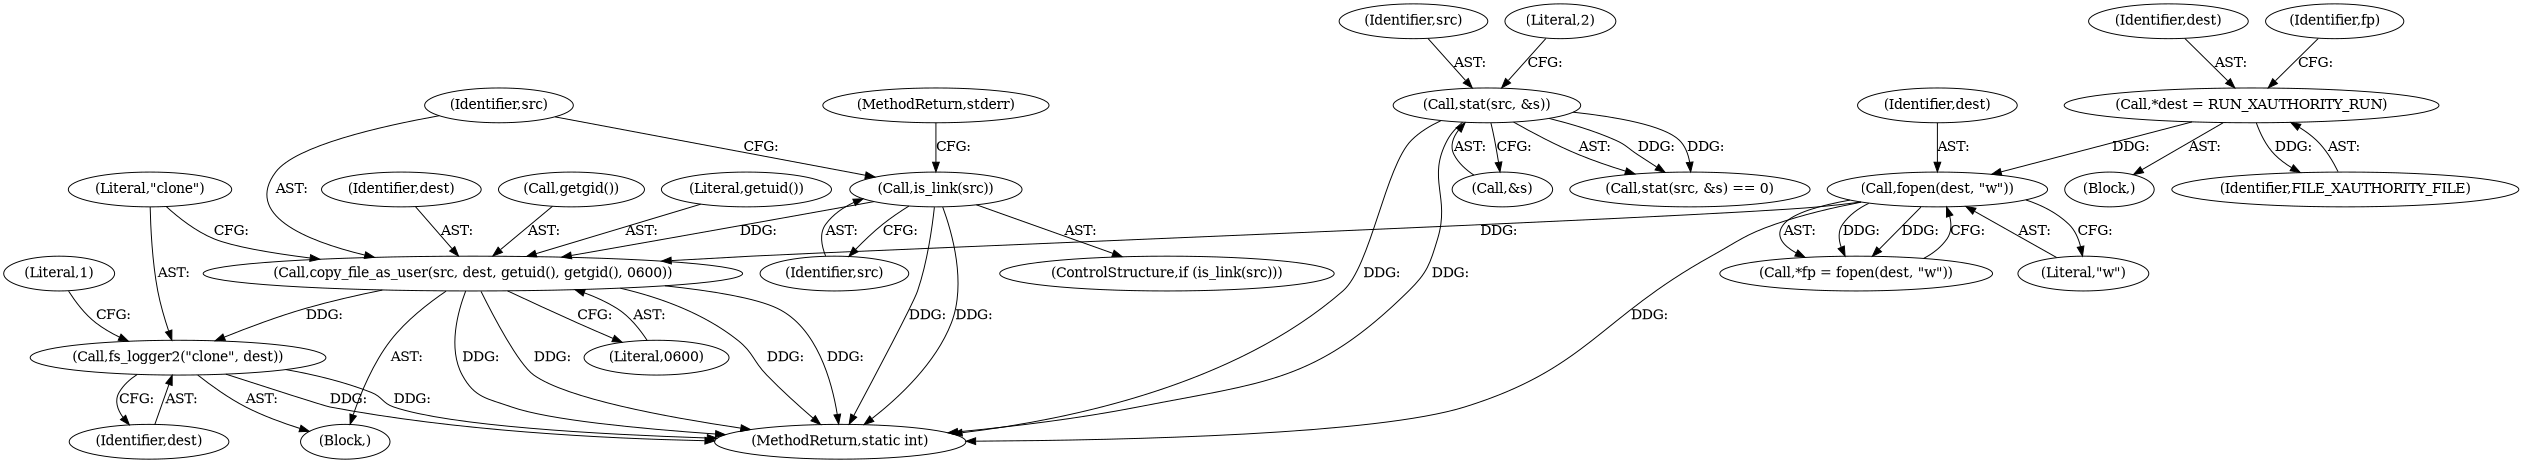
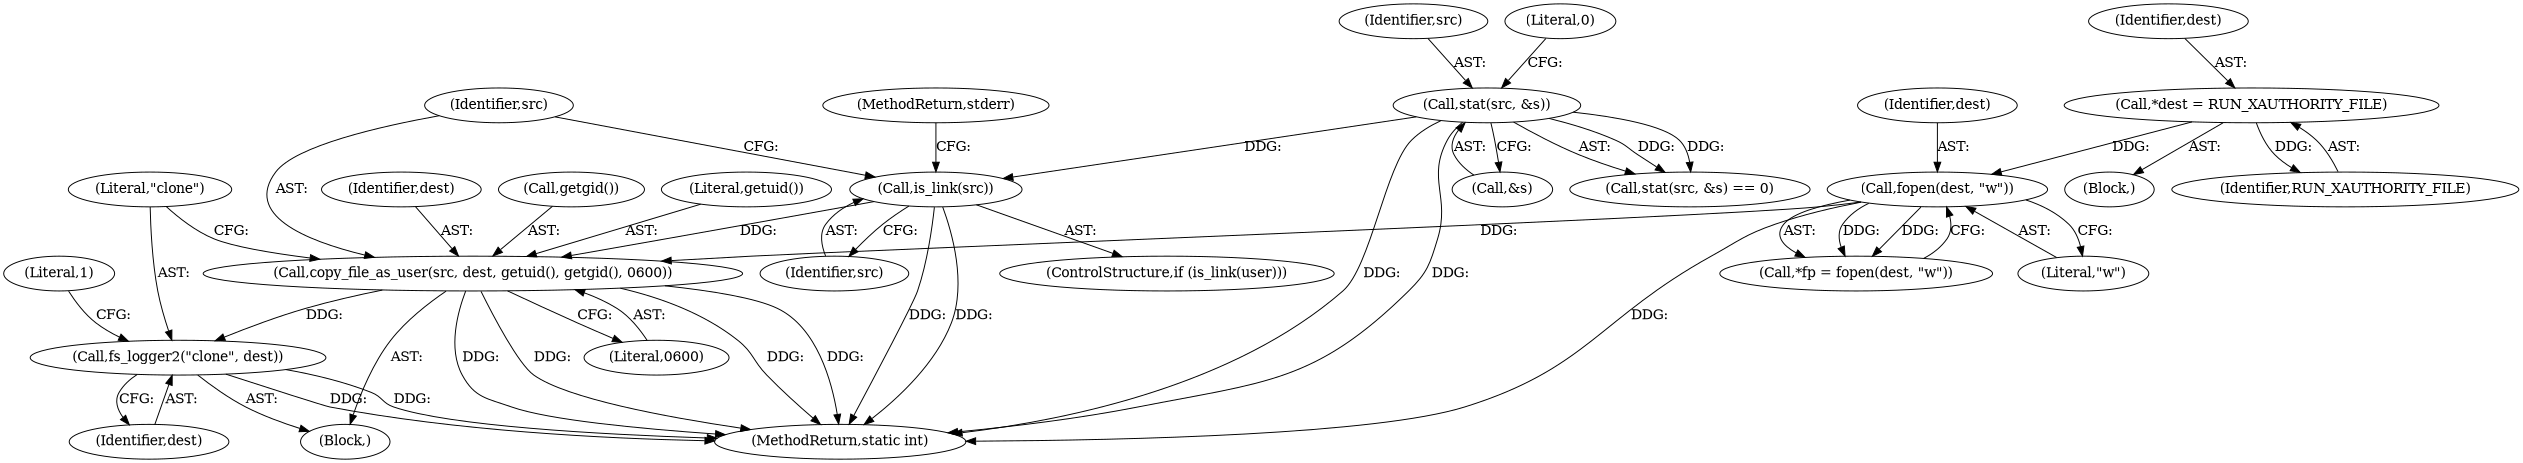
node "(Literal,2)": label "(Literal,2)" -> "(Literal,0)"
node "(Identifier,fp)": removed
node "(Call,*dest = RUN_XAUTHORITY_RUN)": label "(Call,*dest = RUN_XAUTHORITY_RUN)" -> "(Call,*dest = RUN_XAUTHORITY_FILE)"
edge "(Call,stat(src, &s))" -> "(Call,is_link(src))": added, label "DDG:"
node "(Identifier,FILE_XAUTHORITY_FILE)": label "(Identifier,FILE_XAUTHORITY_FILE)" -> "(Identifier,RUN_XAUTHORITY_FILE)"
node "(ControlStructure,if (is_link(src)))": label "(ControlStructure,if (is_link(src)))" -> "(ControlStructure,if (is_link(user)))"
